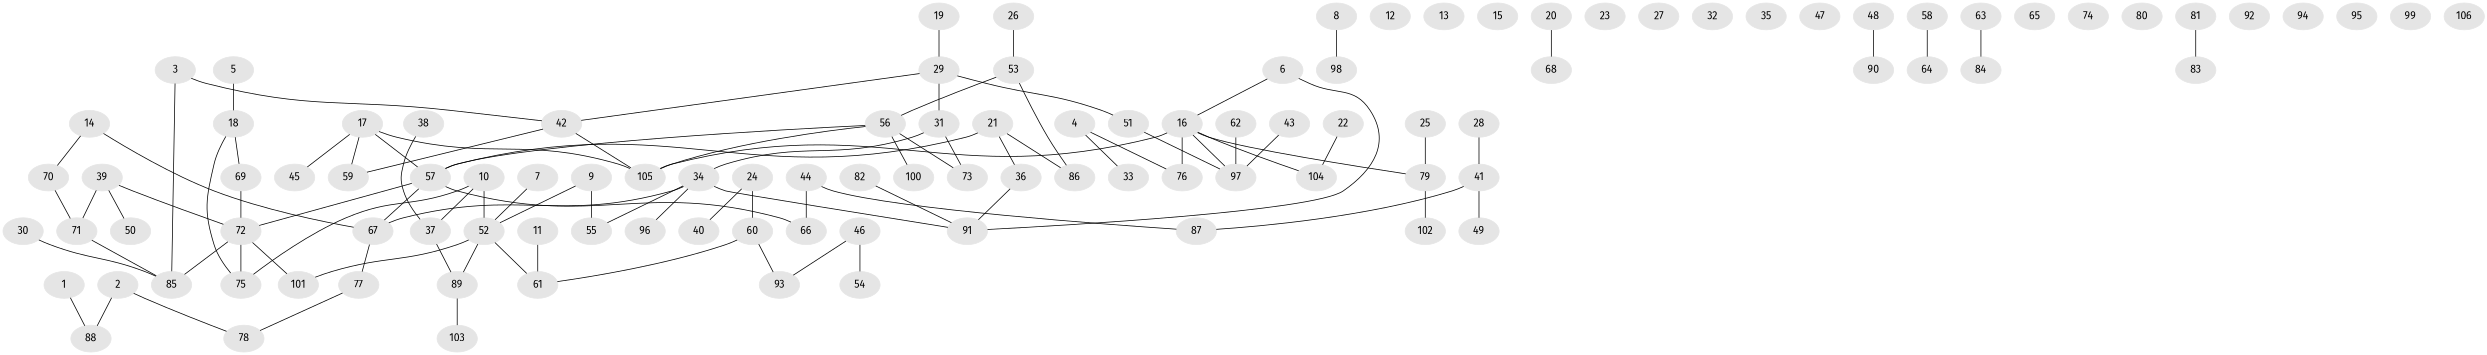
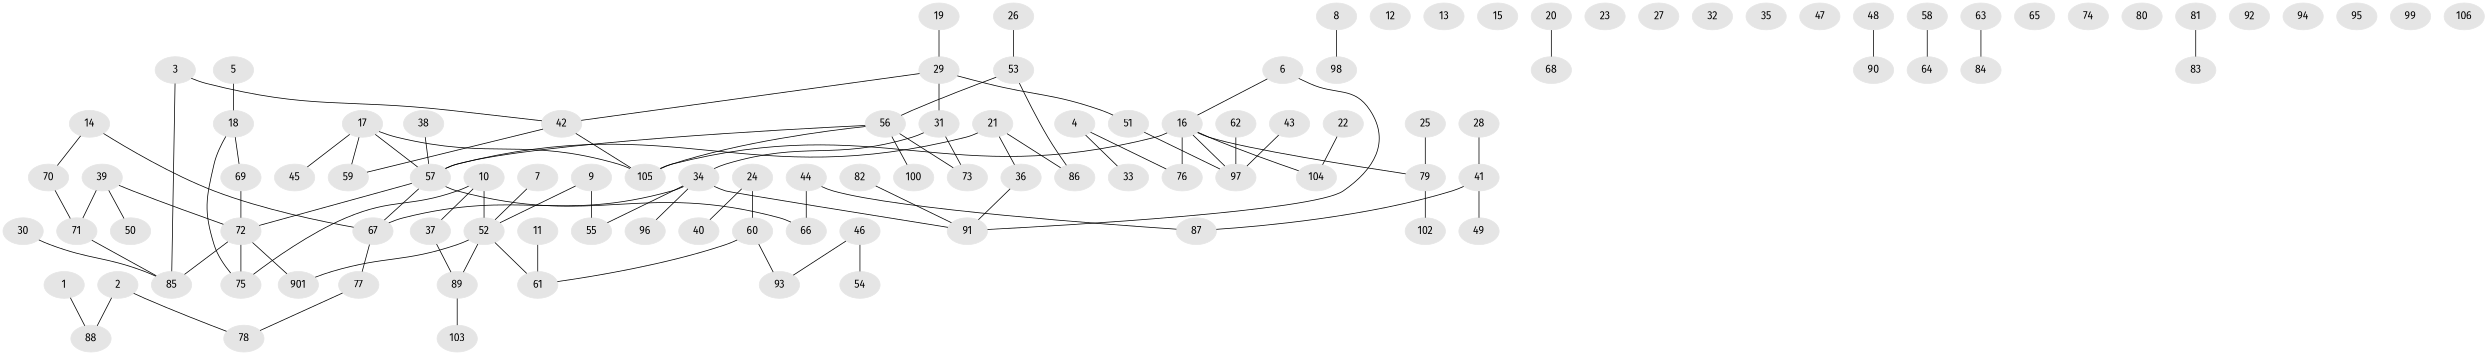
edge "38" -- "37": now "38" -- "57"
node "101": label "101" -> "901"
